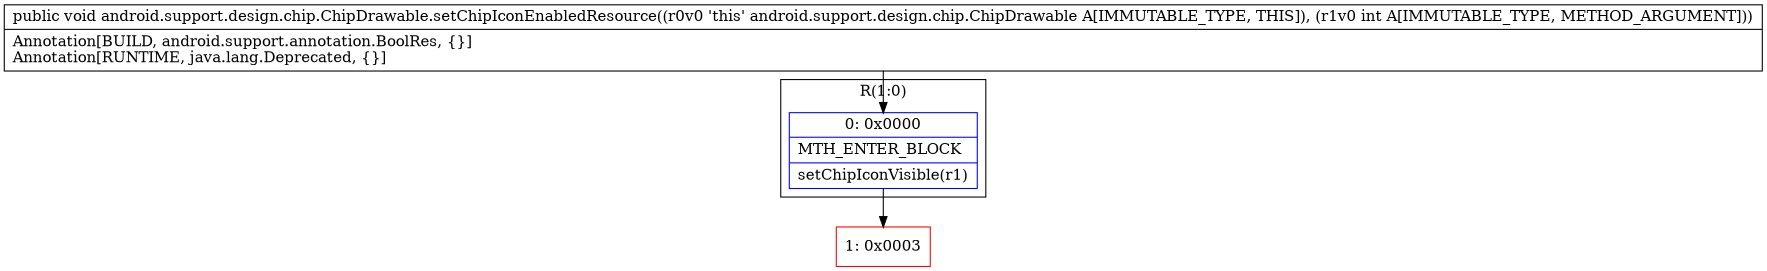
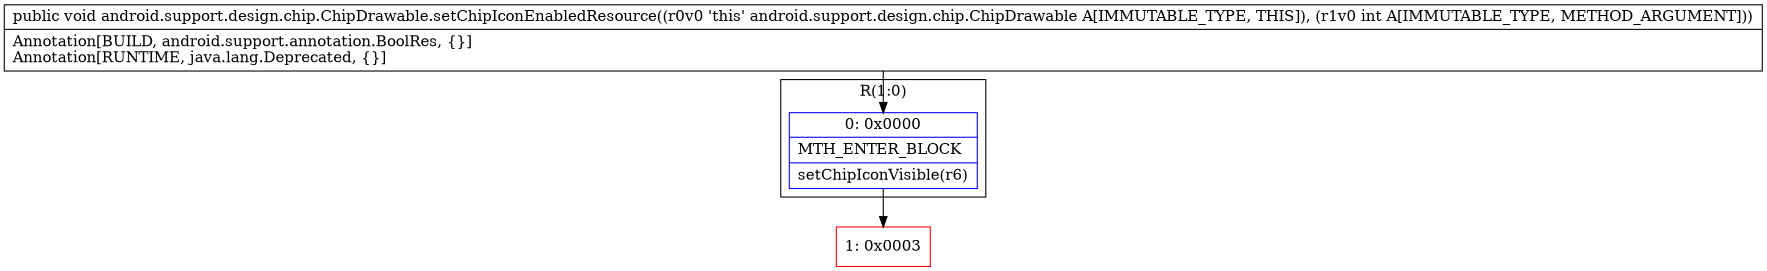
node "0: 0x0000": text "setChipIconVisible(r1)" -> "setChipIconVisible(r6)"
